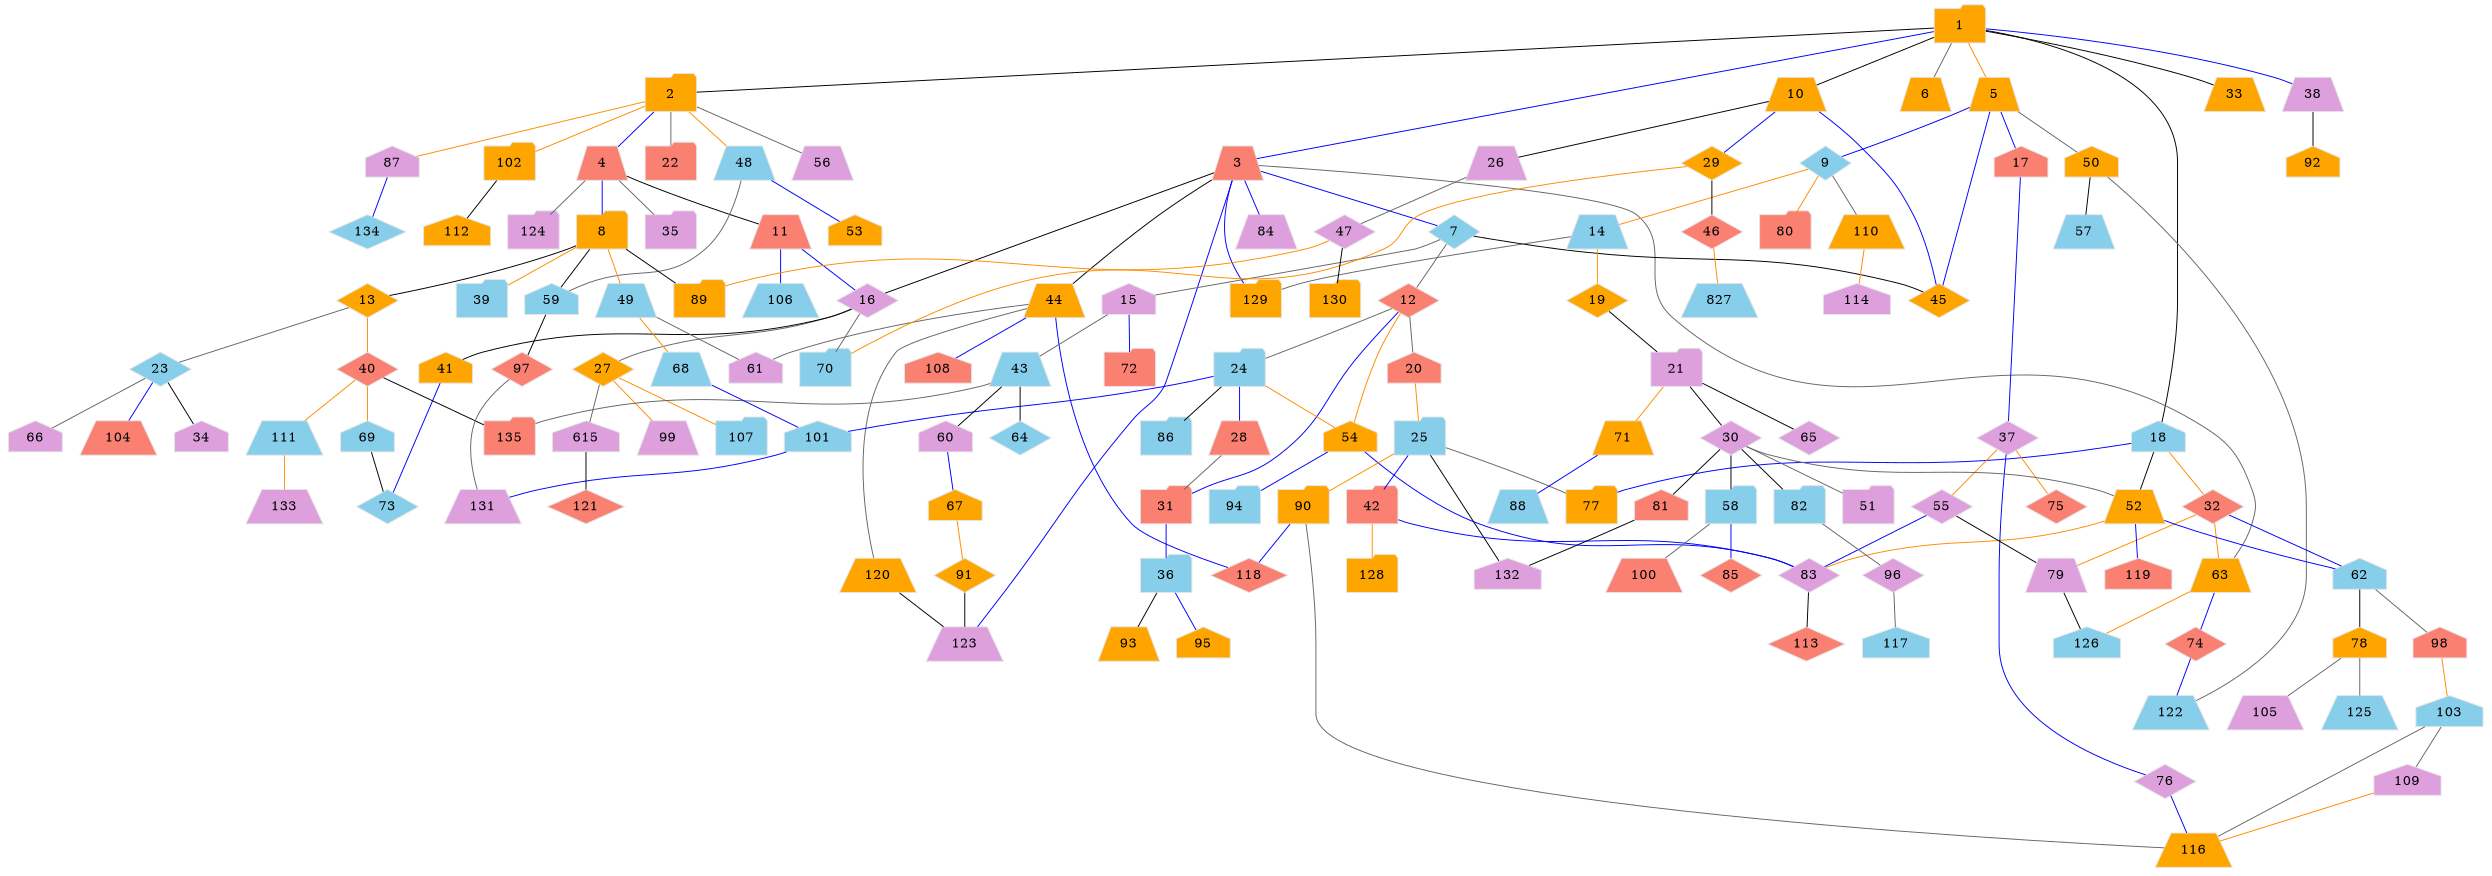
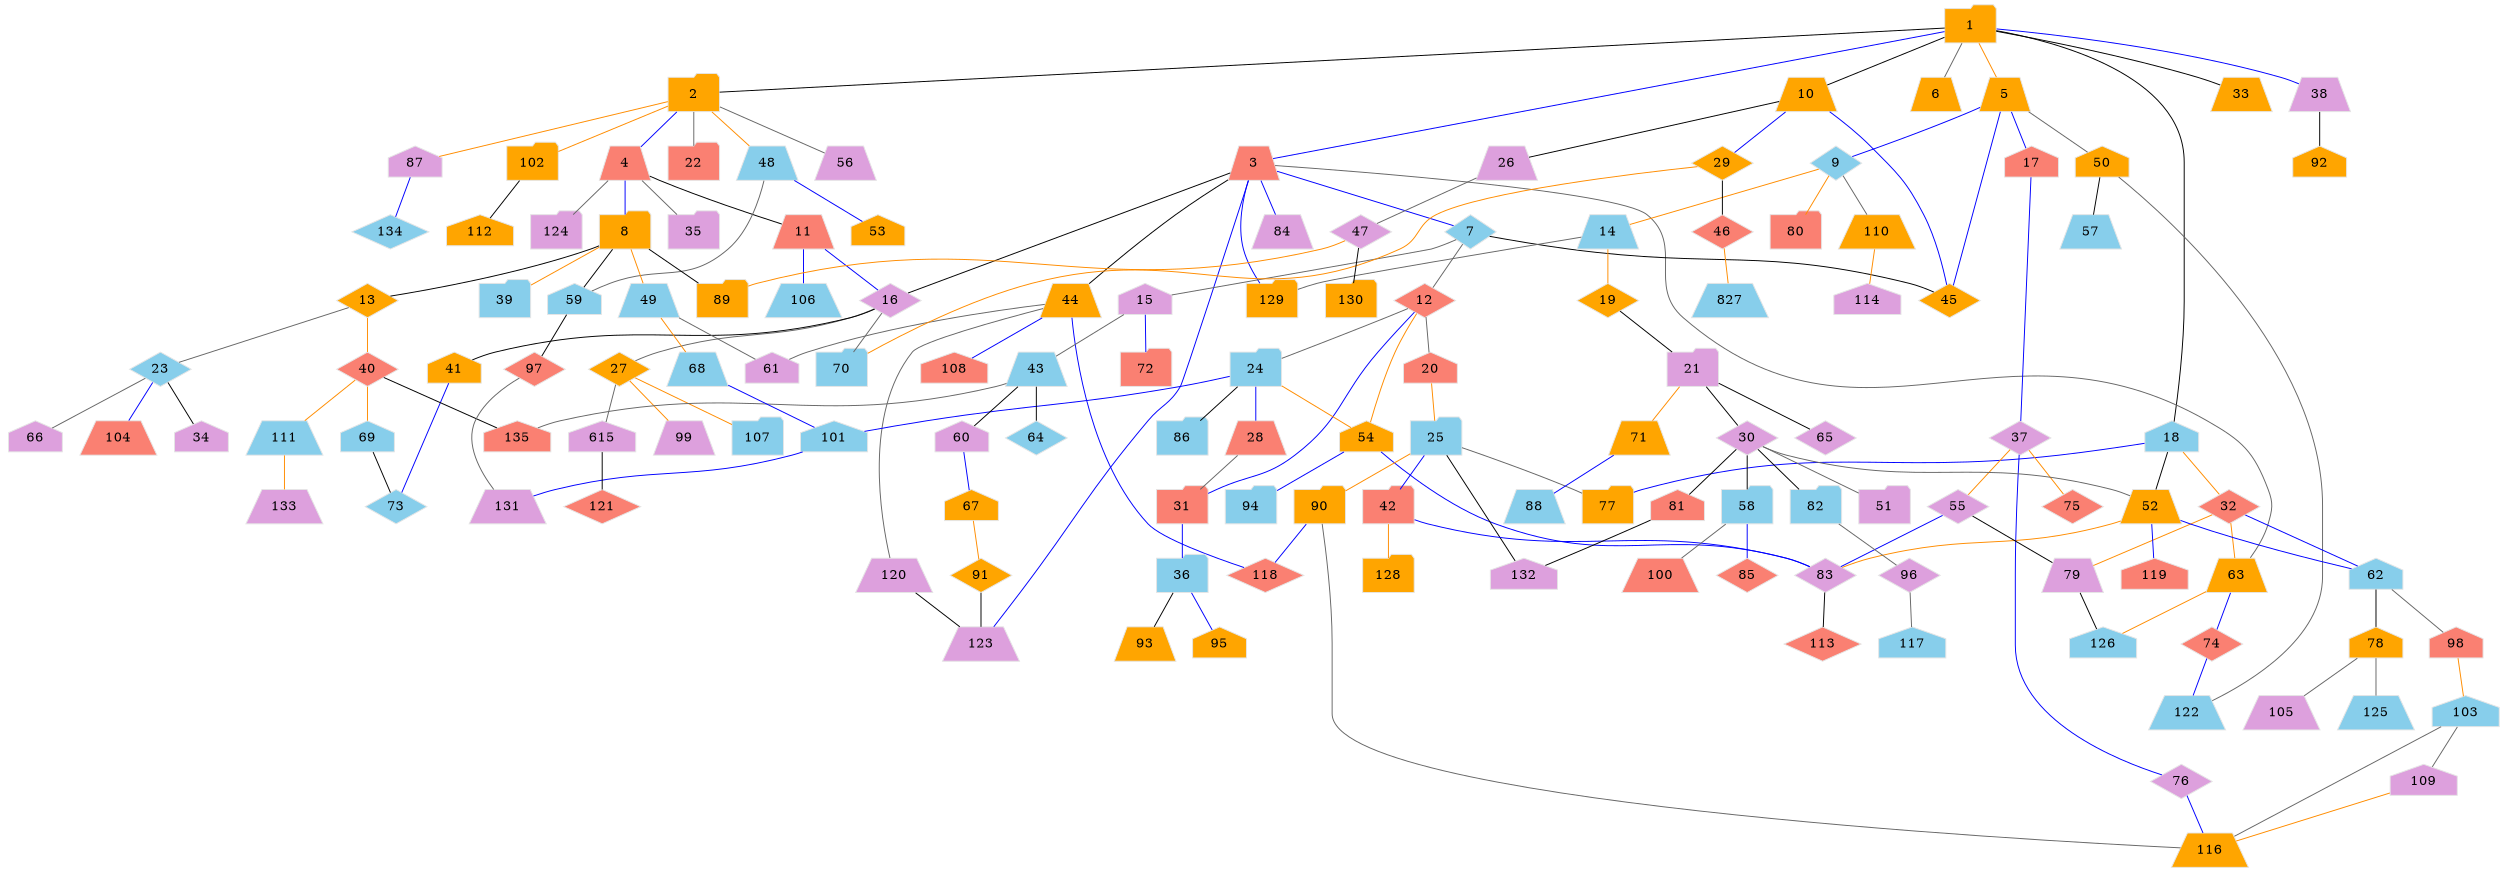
node "135": shape folder -> house
node "120": fillcolor orange -> plum
